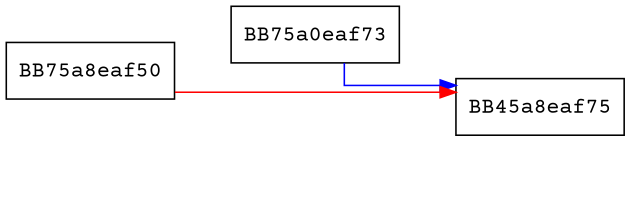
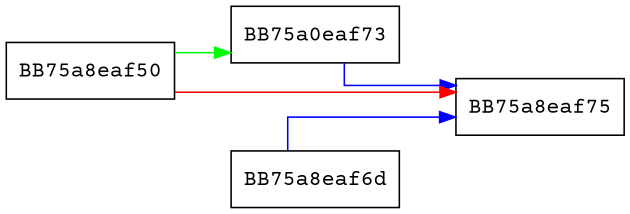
edge "BB75a8eaf50" -> "BB75a0eaf73": added
node "BB45a8eaf75": label "BB45a8eaf75" -> "BB75a8eaf75"
node "BB75a8eaf6d": added
